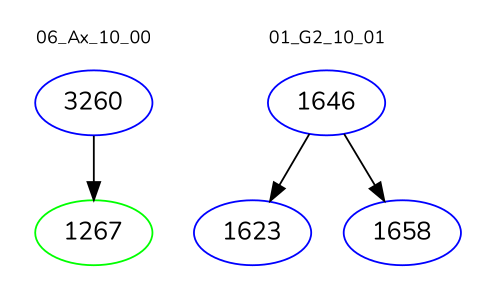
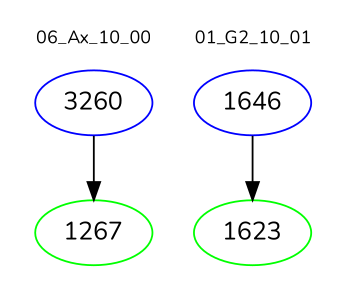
node "1623": color blue -> green
node "1658": removed
